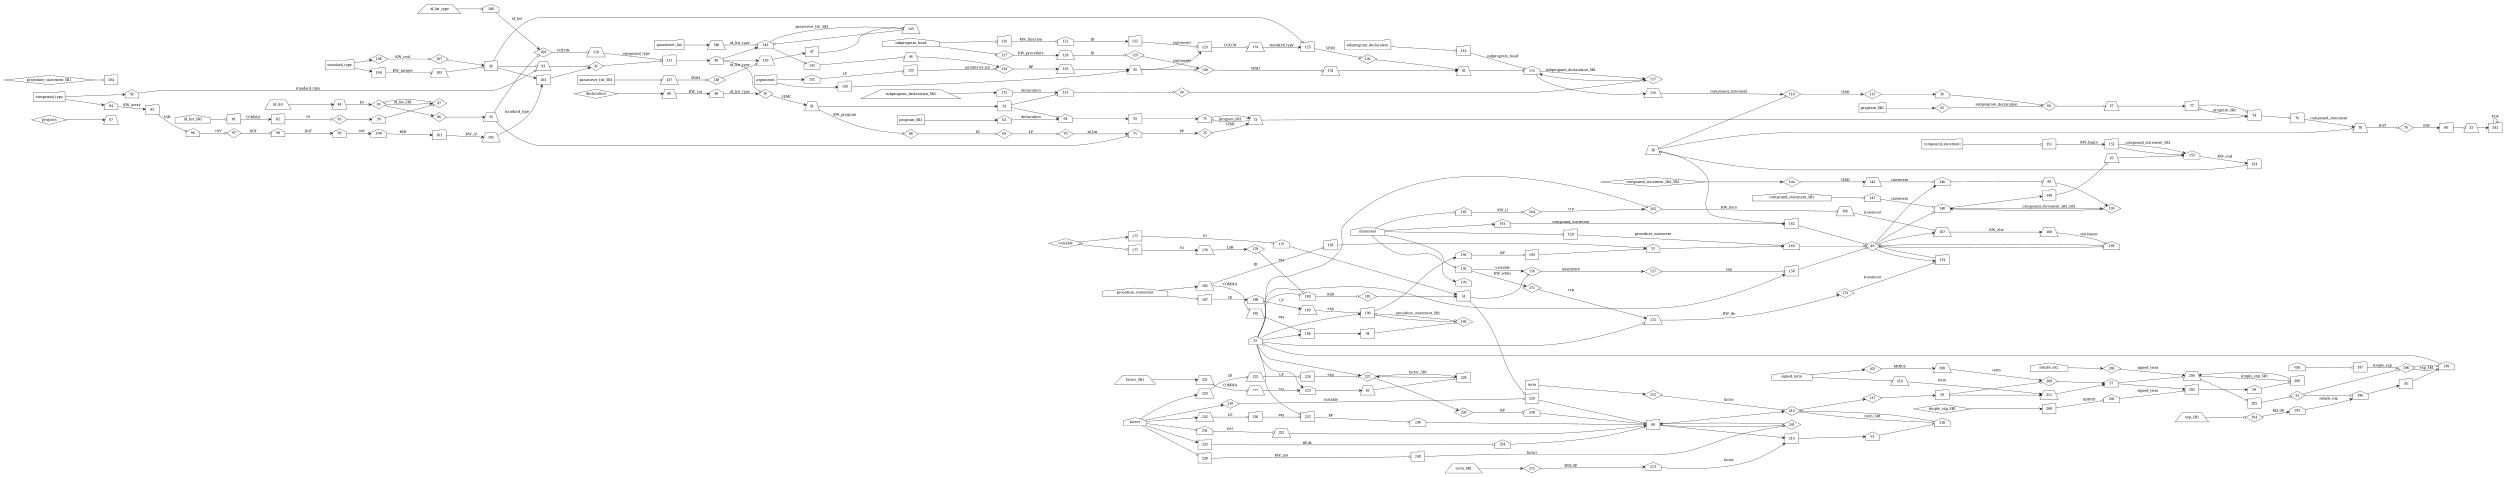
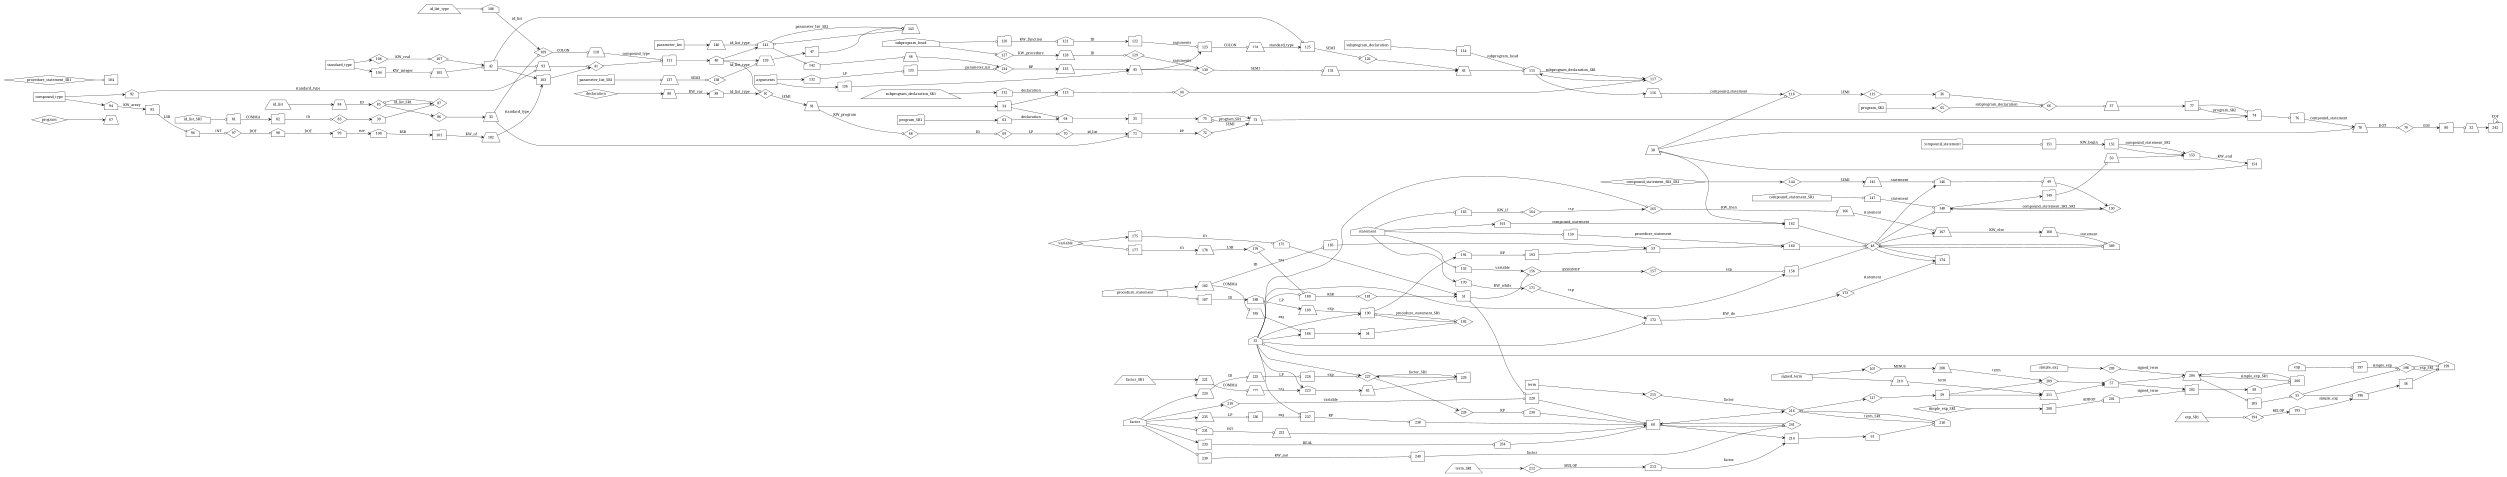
node "169": label "169" -> "369"
edge "155" -> "171": now "170" -> "171"
